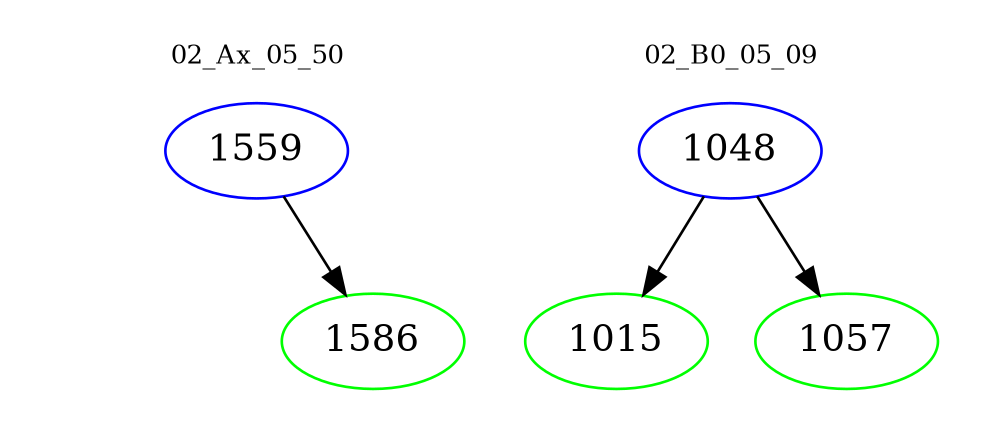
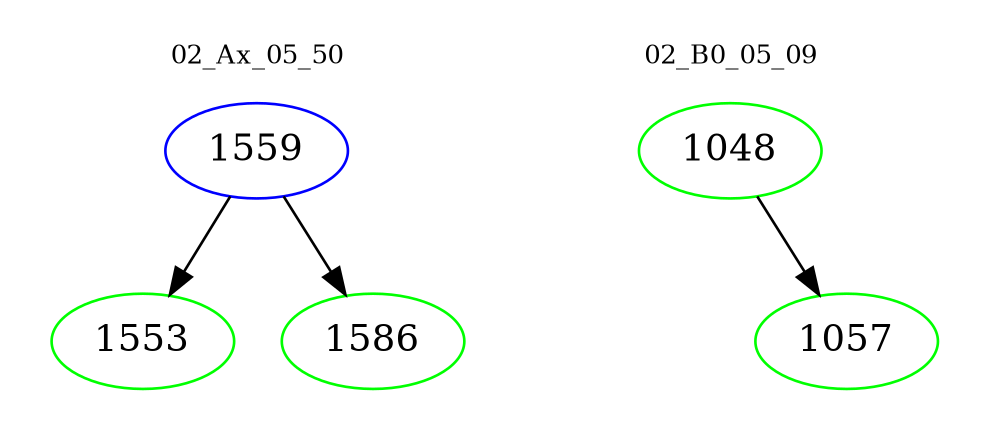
node "1048": color blue -> green
node "1553": added
node "1015": removed
